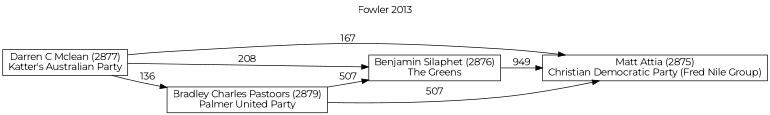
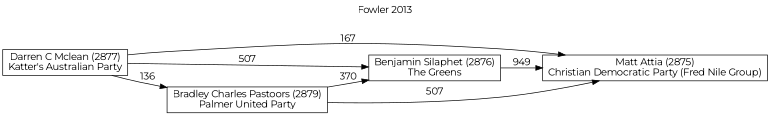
edge "Darren C Mclean (2877) Katter's Australian Party" -> "Benjamin Silaphet (2876) The Greens": label "208" -> "507"
edge "Bradley Charles Pastoors (2879) Palmer United Party" -> "Benjamin Silaphet (2876) The Greens": label "507" -> "370"
